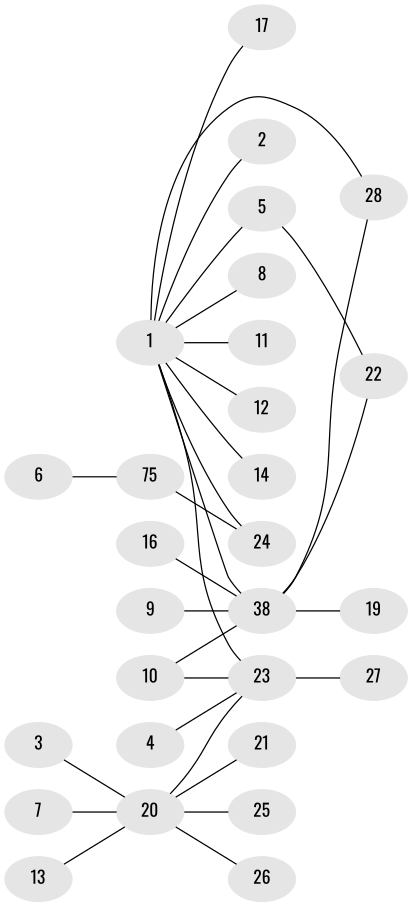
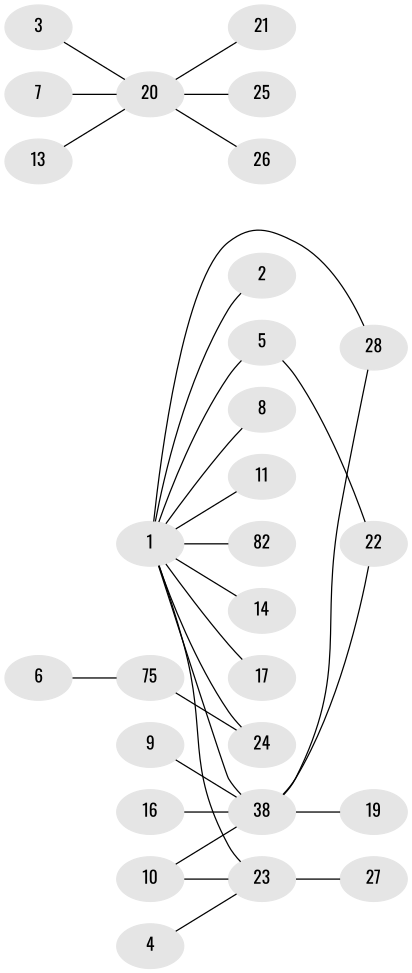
node "12": label "12" -> "82"
edge "23" -- "20": removed
